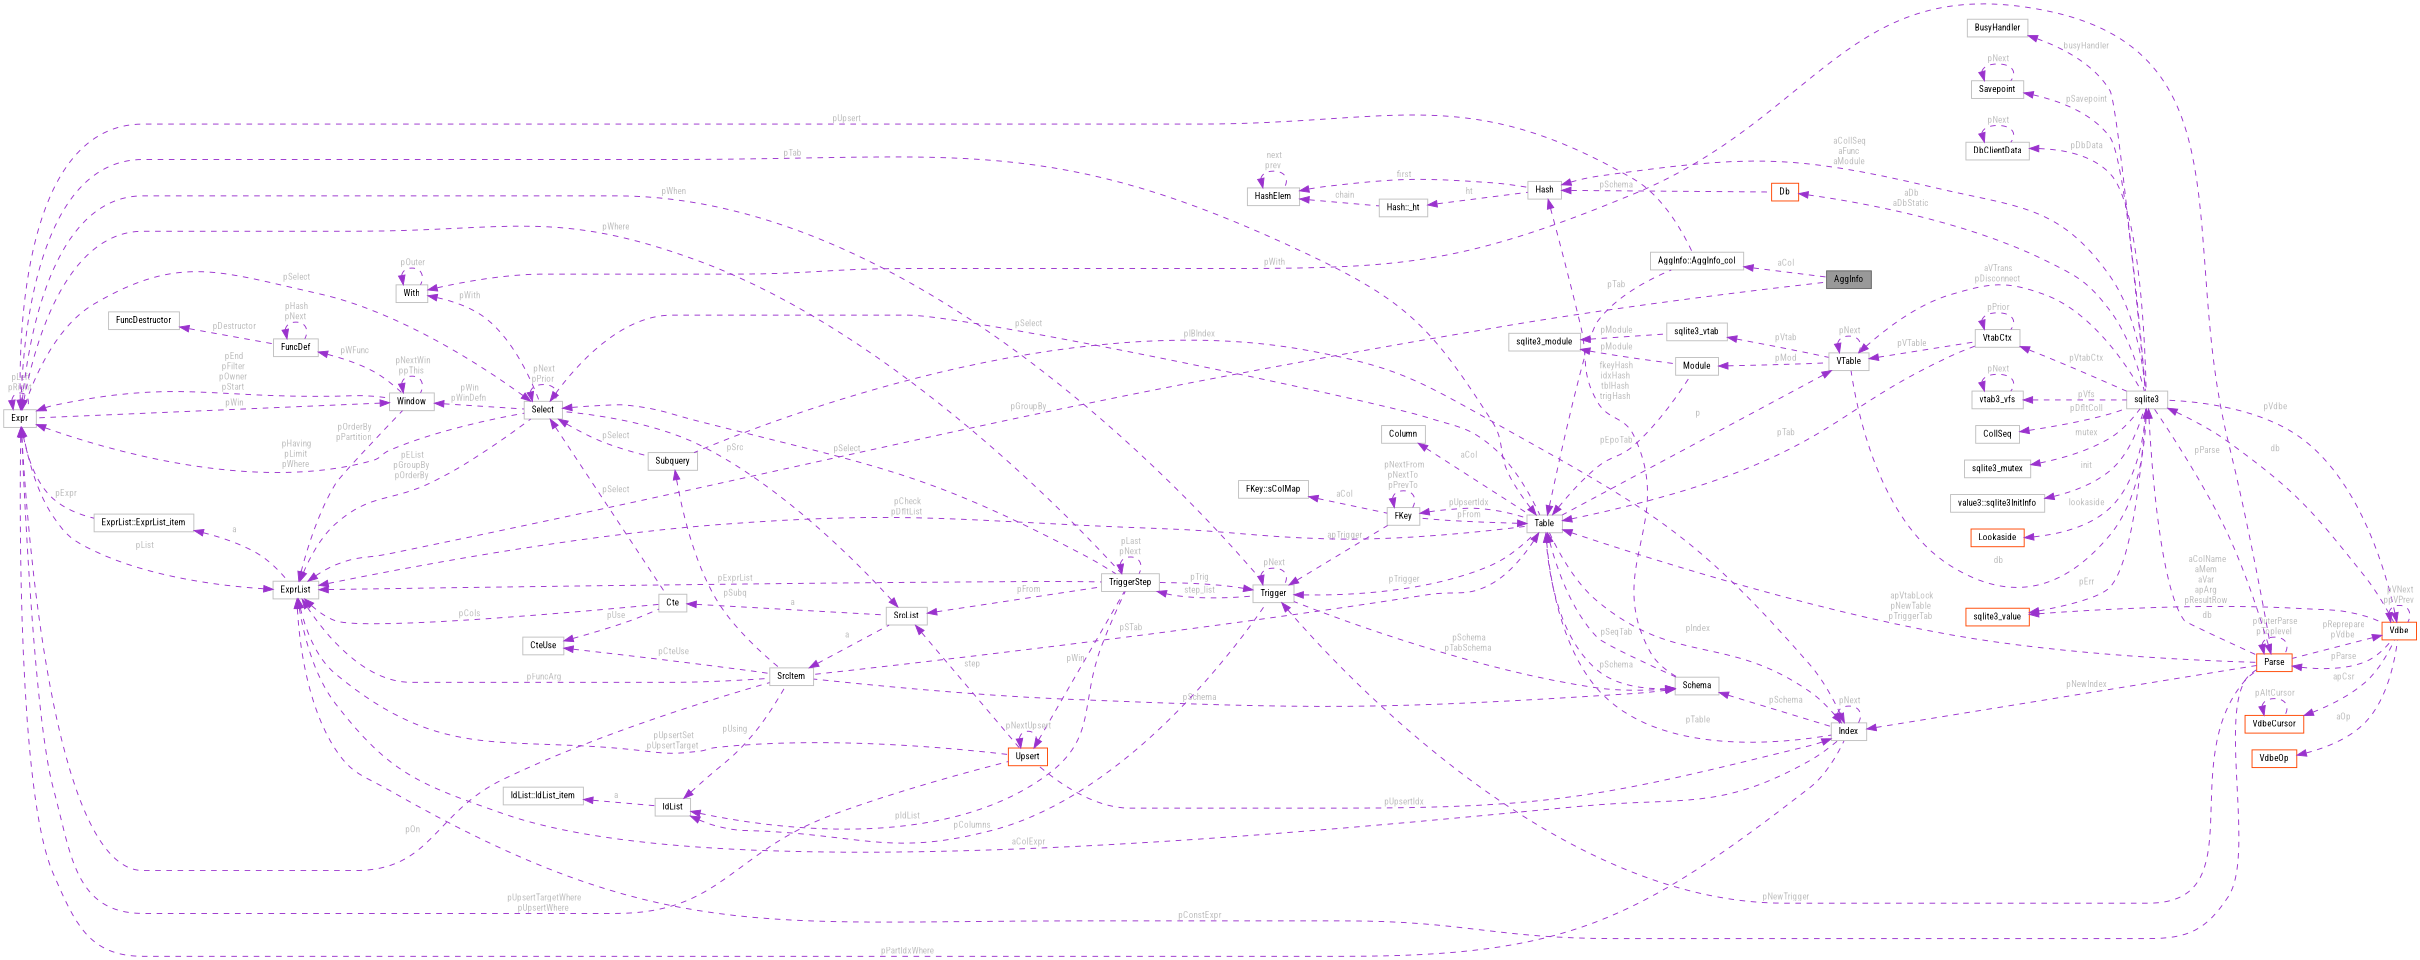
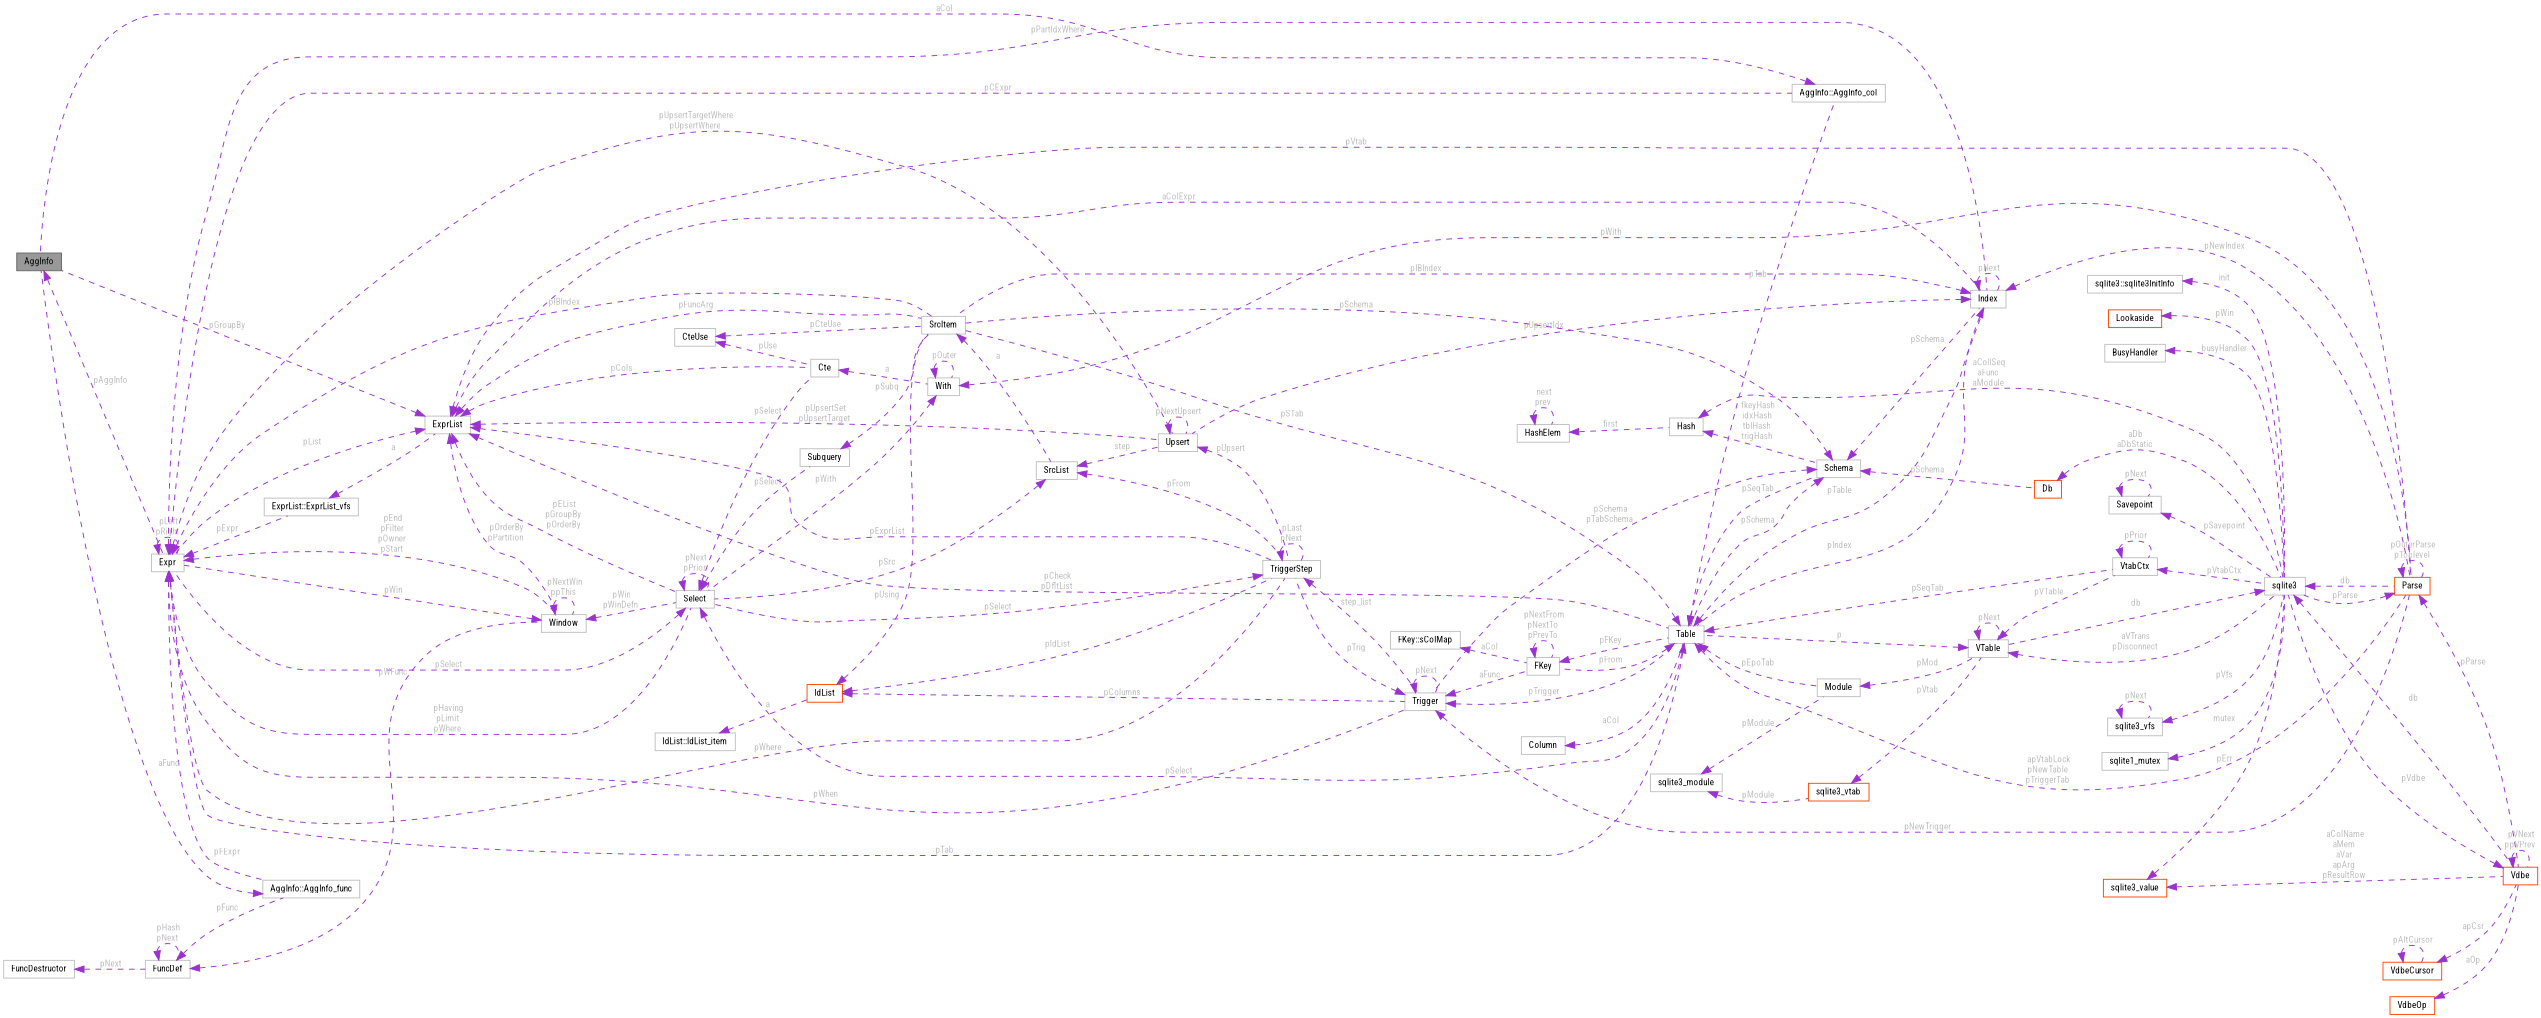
edge "AggInfo::AggInfo_col" -> "Expr": label " pUpsert" -> " pCExpr"
node "DbClientData": removed
edge "Db" -> "Hash": now "Db" -> "Schema"
node "Hash::_ht": removed
edge "FuncDef" -> "FuncDestructor": label " pDestructor" -> " pNext"
node "sqlite3_vtab": color grey75 -> orangered
edge "Subquery" -> "Index": now "SrcItem" -> "Index"
node "vtab3_vfs": label "vtab3_vfs" -> "sqlite3_vfs"
edge "Expr" -> "AggInfo": added, label "pAggInfo"
edge "VtabCtx" -> "Table": label " pTab" -> " pSeqTab"
node "CollSeq": removed
edge "TriggerStep" -> "Select": reversed
node "sqlite3_mutex": label "sqlite3_mutex" -> "sqlite1_mutex"
edge "Table" -> "FKey": label " pUpsertIdx" -> " pFKey"
node "value3::sqlite3InitInfo": label "value3::sqlite3InitInfo" -> "sqlite3::sqlite3InitInfo"
edge "sqlite3" -> "Lookaside": label " lookaside" -> " pWin"
node "ExprList::ExprList_item": label "ExprList::ExprList_item" -> "ExprList::ExprList_vfs"
edge "FKey" -> "Trigger": label " apTrigger" -> " aFunc"
edge "SrcList" -> "Cte": now "With" -> "Cte"
edge "Parse" -> "Vdbe": removed, label "pReprepare pVdbe"
edge "TriggerStep" -> "Upsert": label " pWin" -> " pUpsert"
node "Upsert": color orangered -> grey75
node "IdList": color grey75 -> orangered
edge "SrcItem" -> "Expr": label " pOn" -> " pIBIndex"
node "AggInfo::AggInfo_func": added
edge "Parse" -> "ExprList": label " pConstExpr" -> " pVtab"
